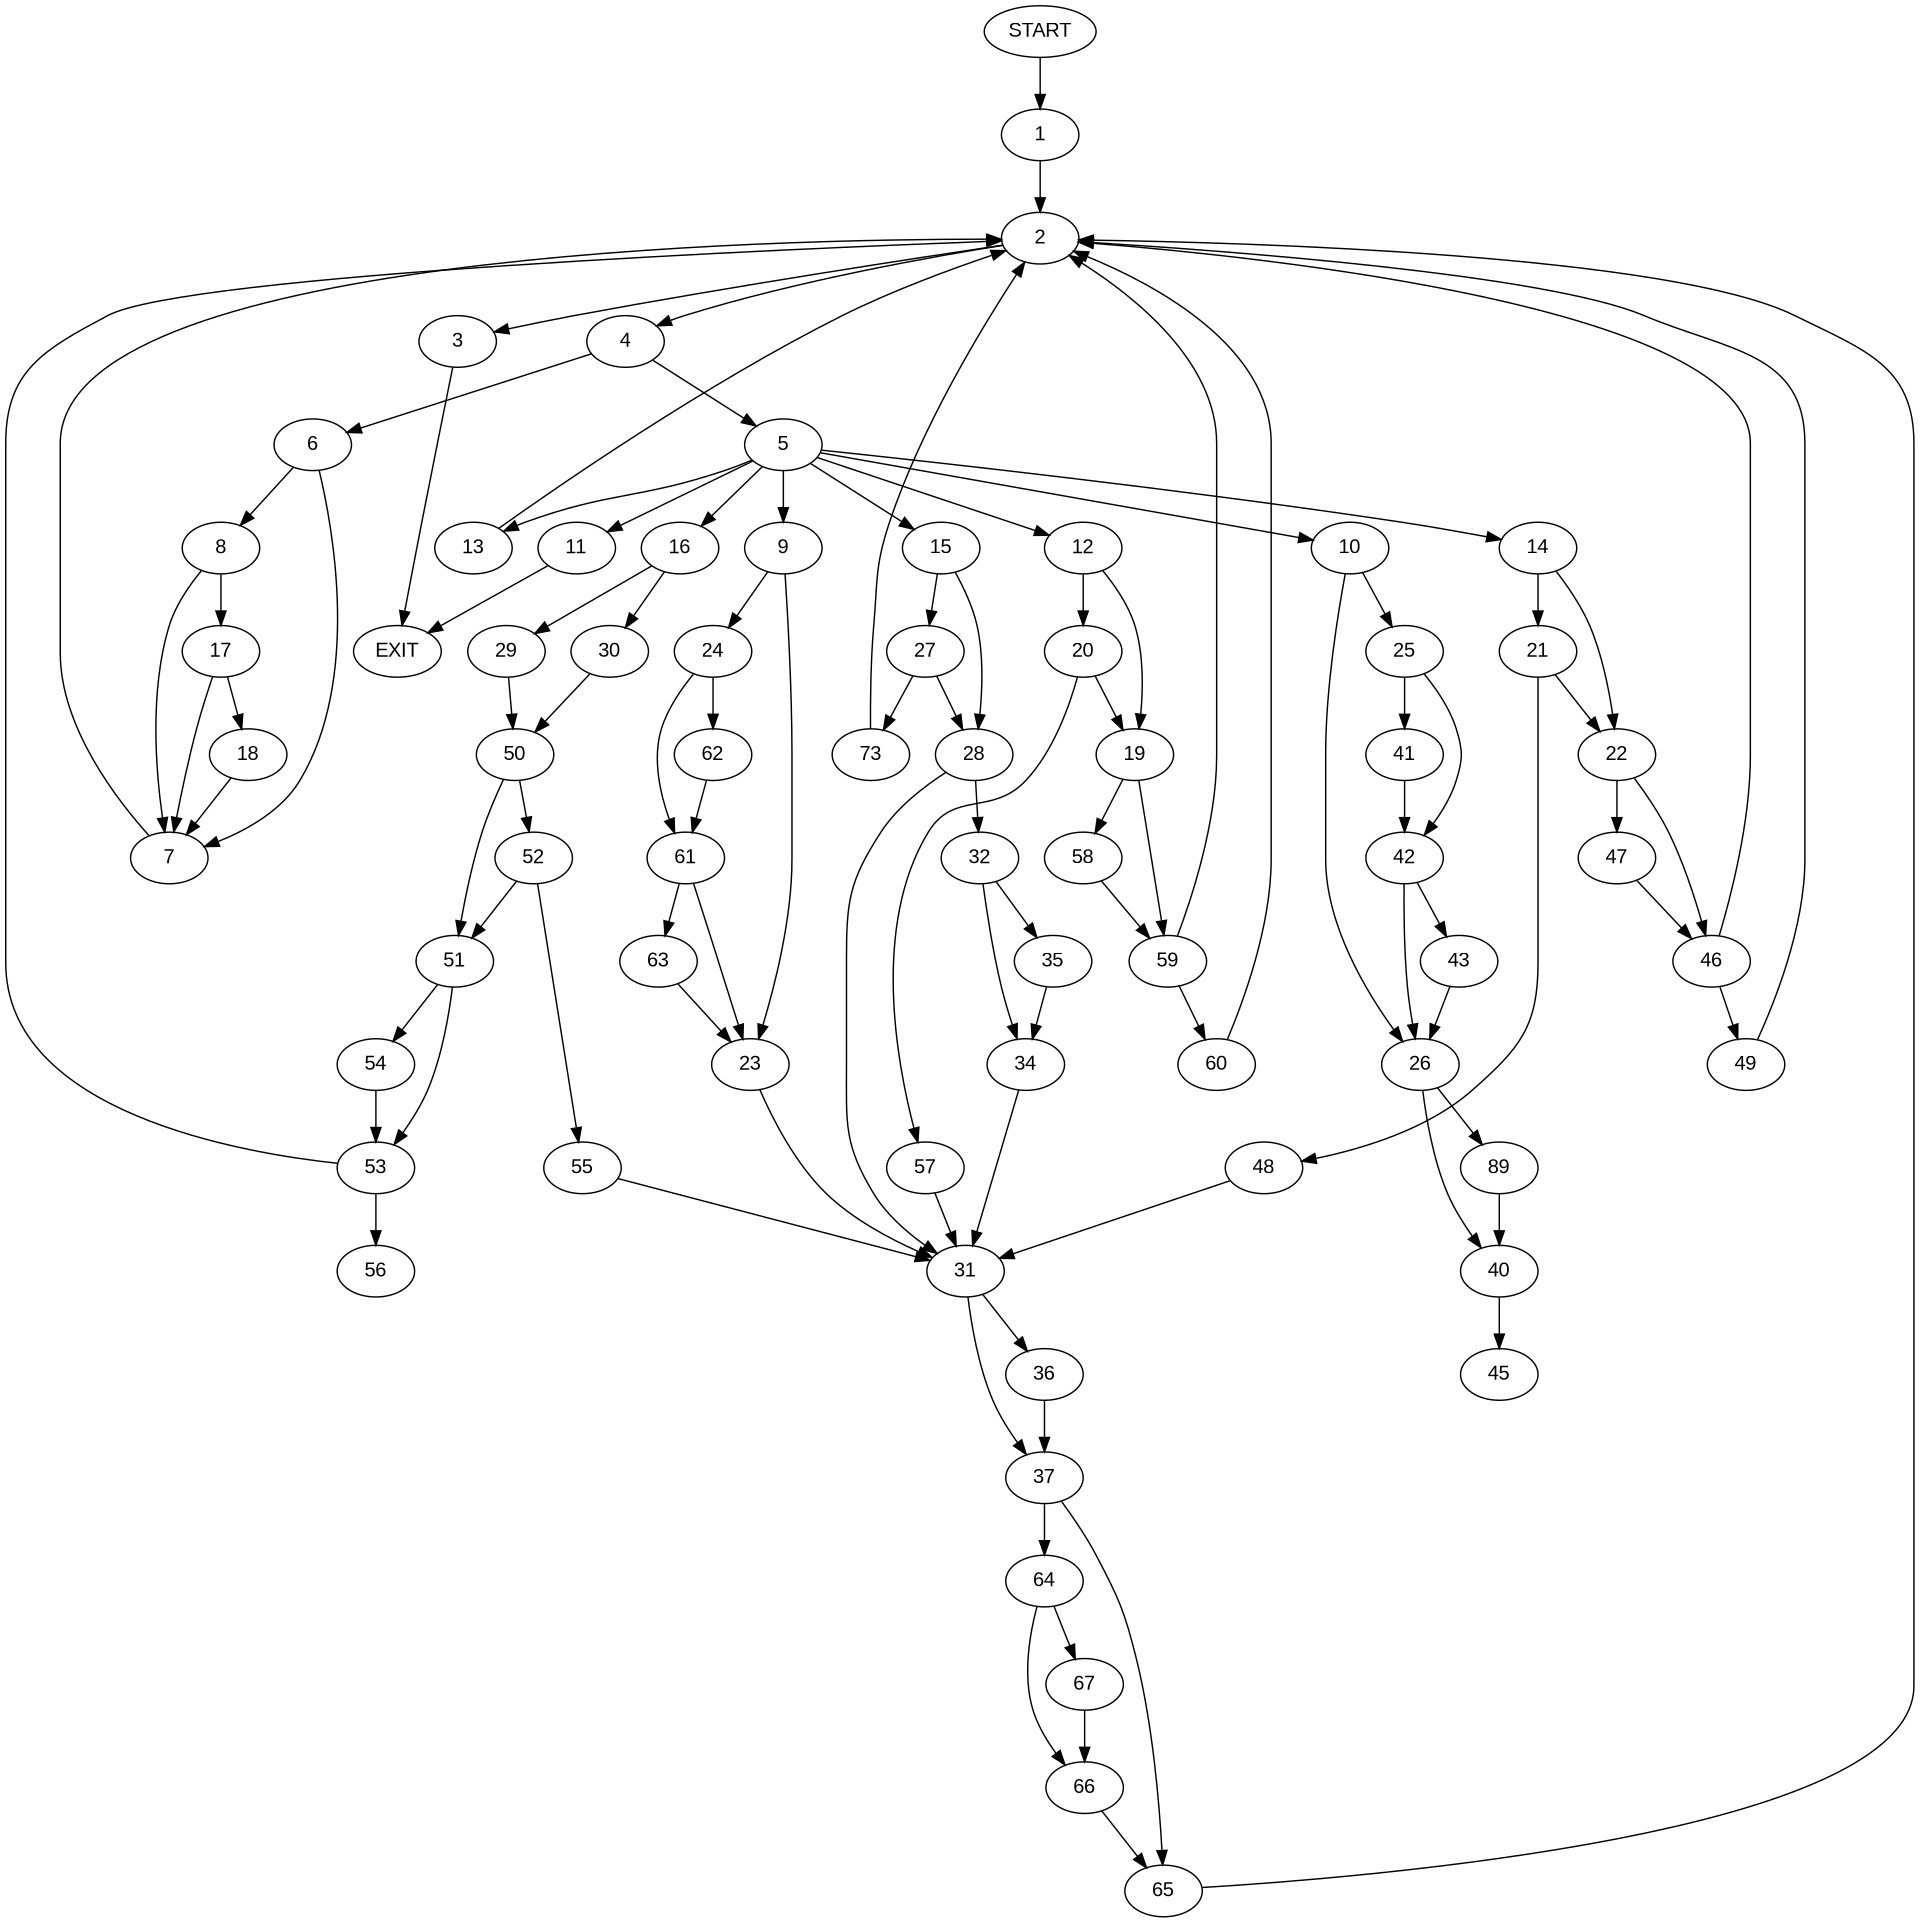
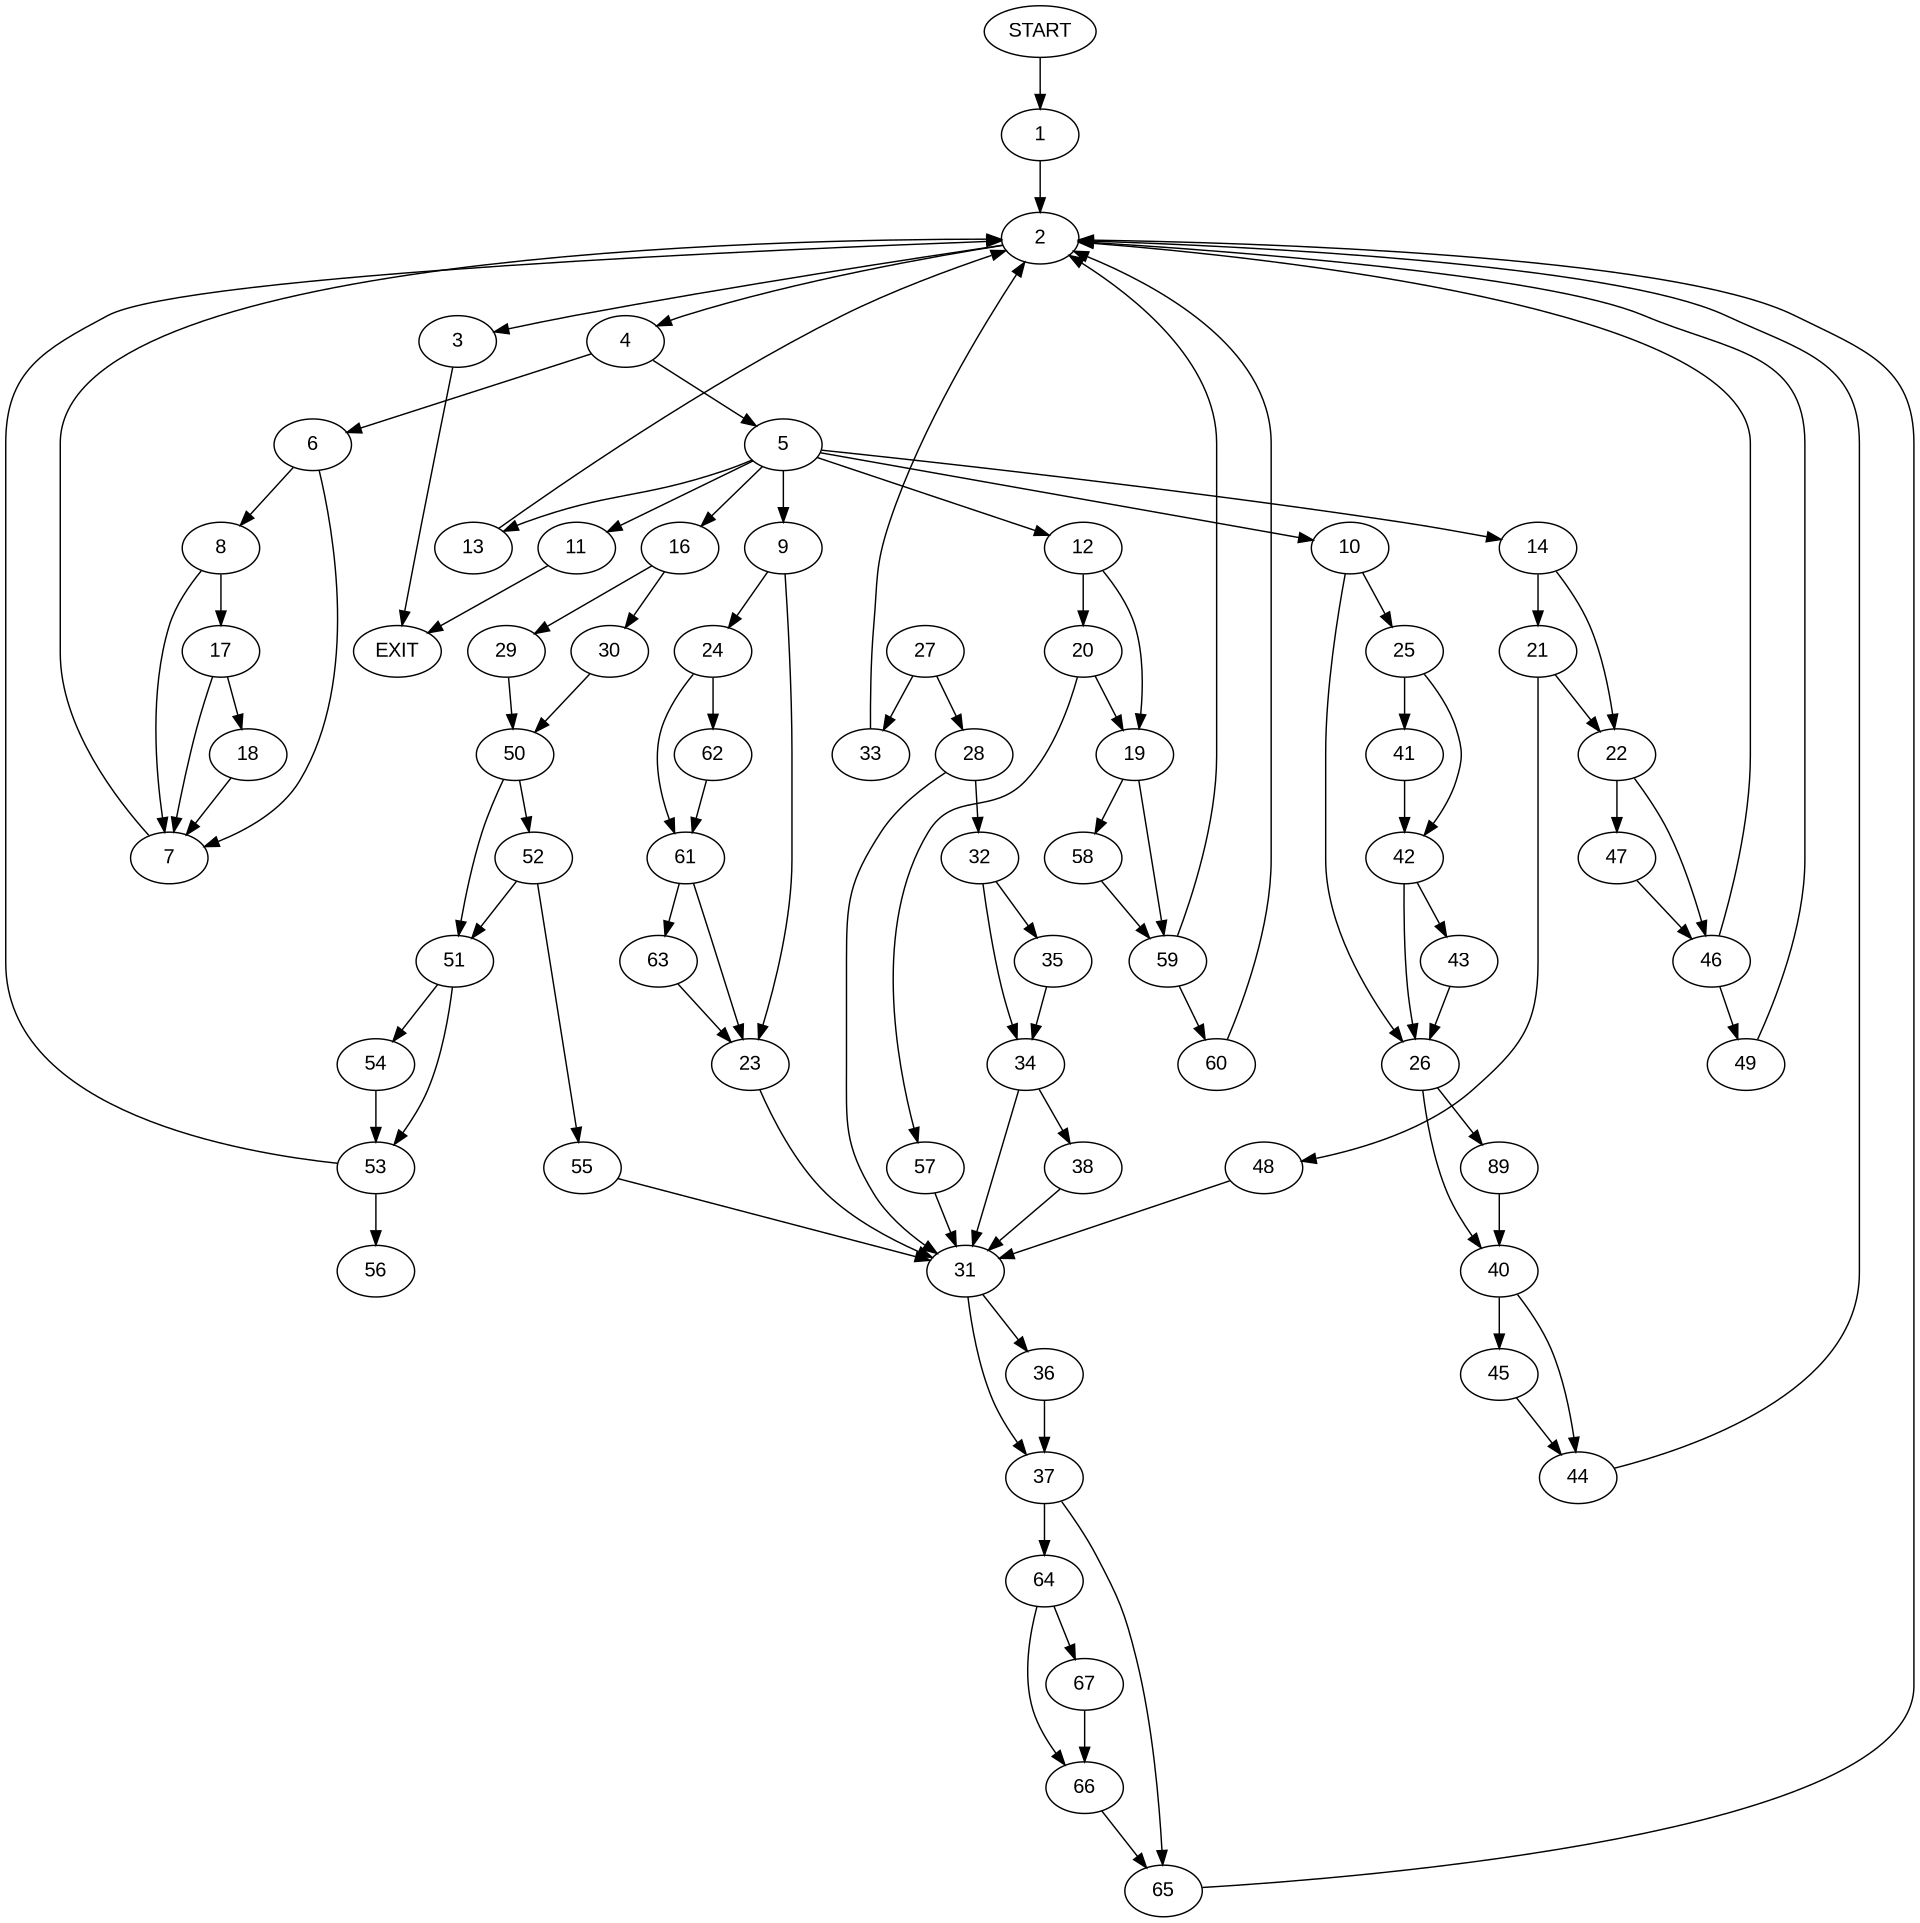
node "15": removed
node "73": label "73" -> "33"
node "38": added
node "44": added
